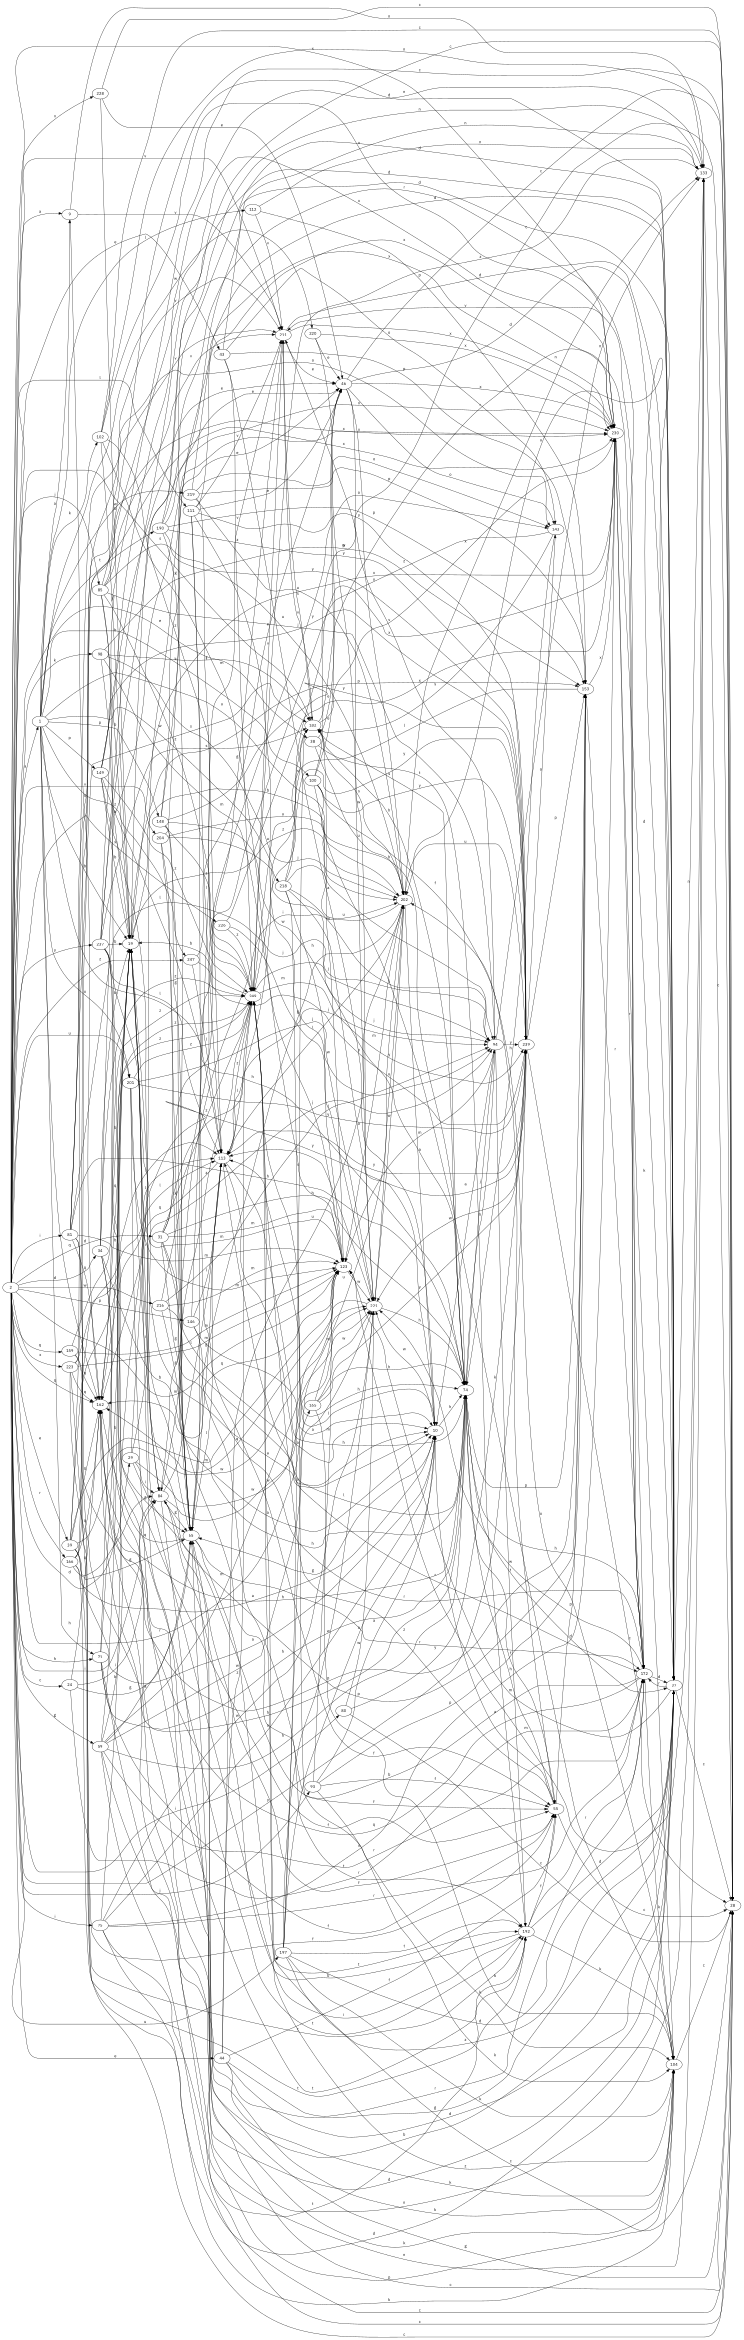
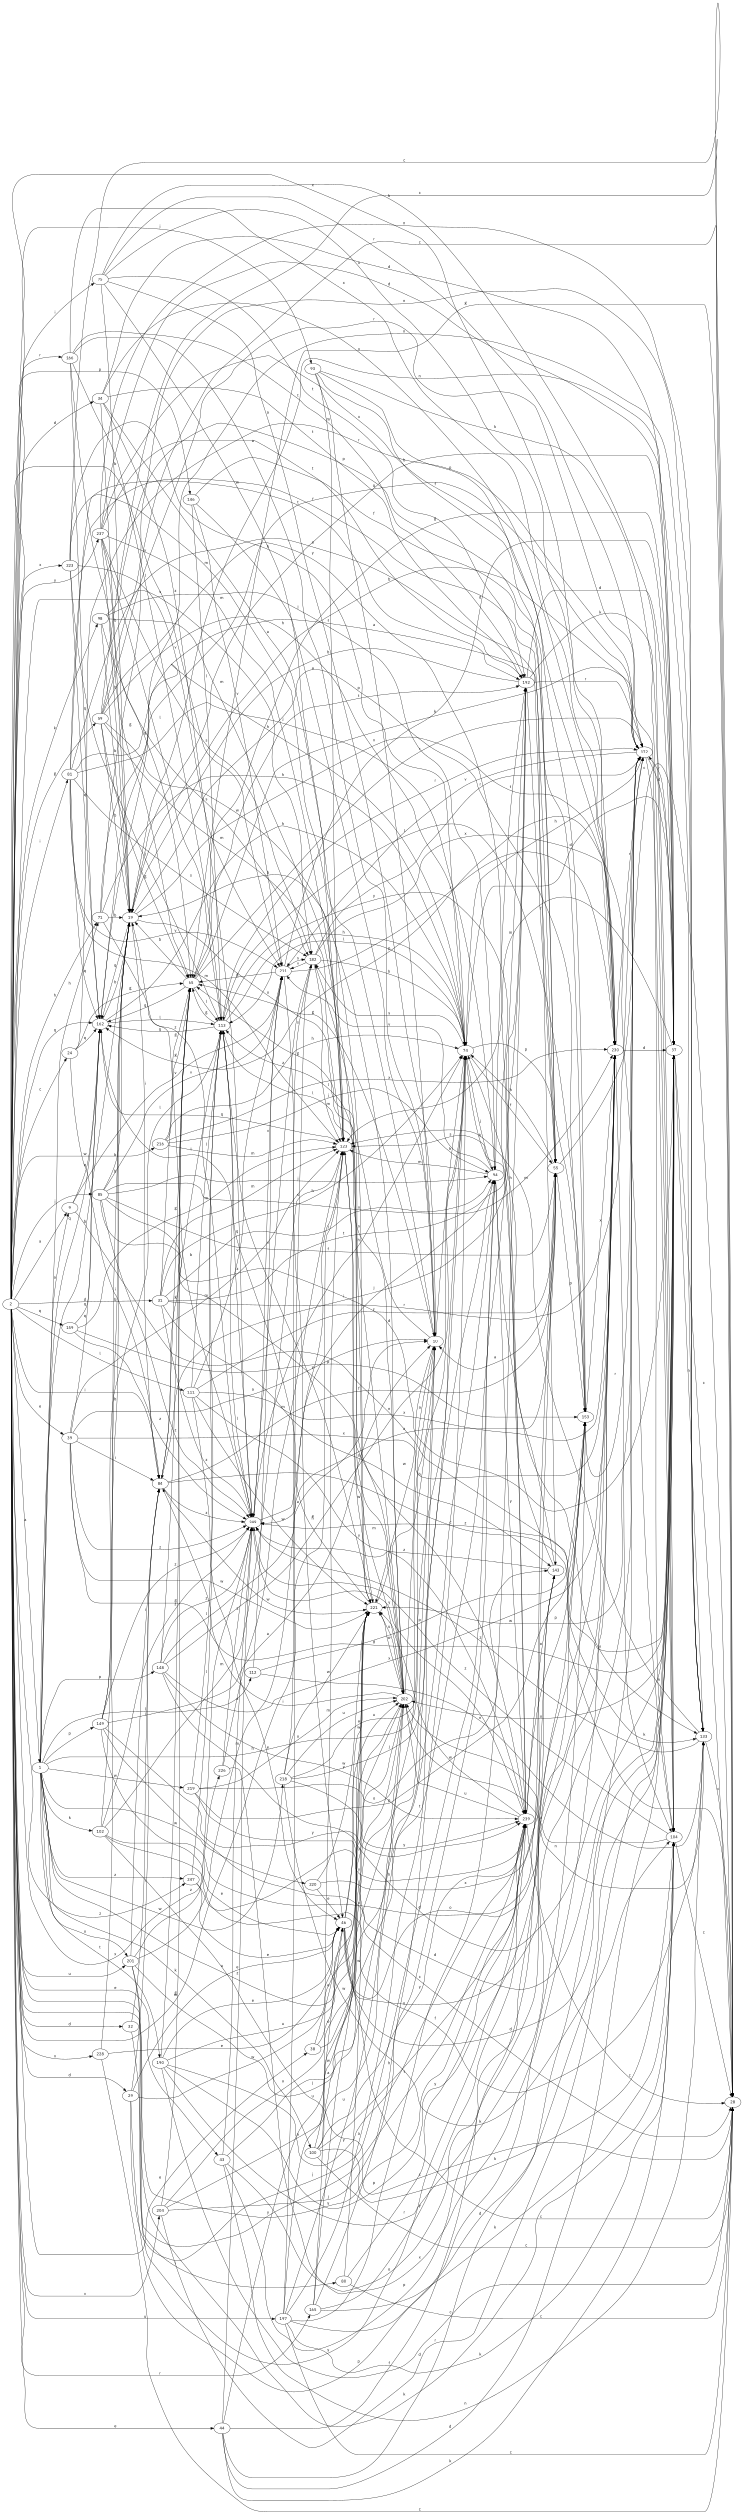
edge "143" -> "182": now "143" -> "123"
edge "94" -> "10": removed, label "a"
node "32": added
